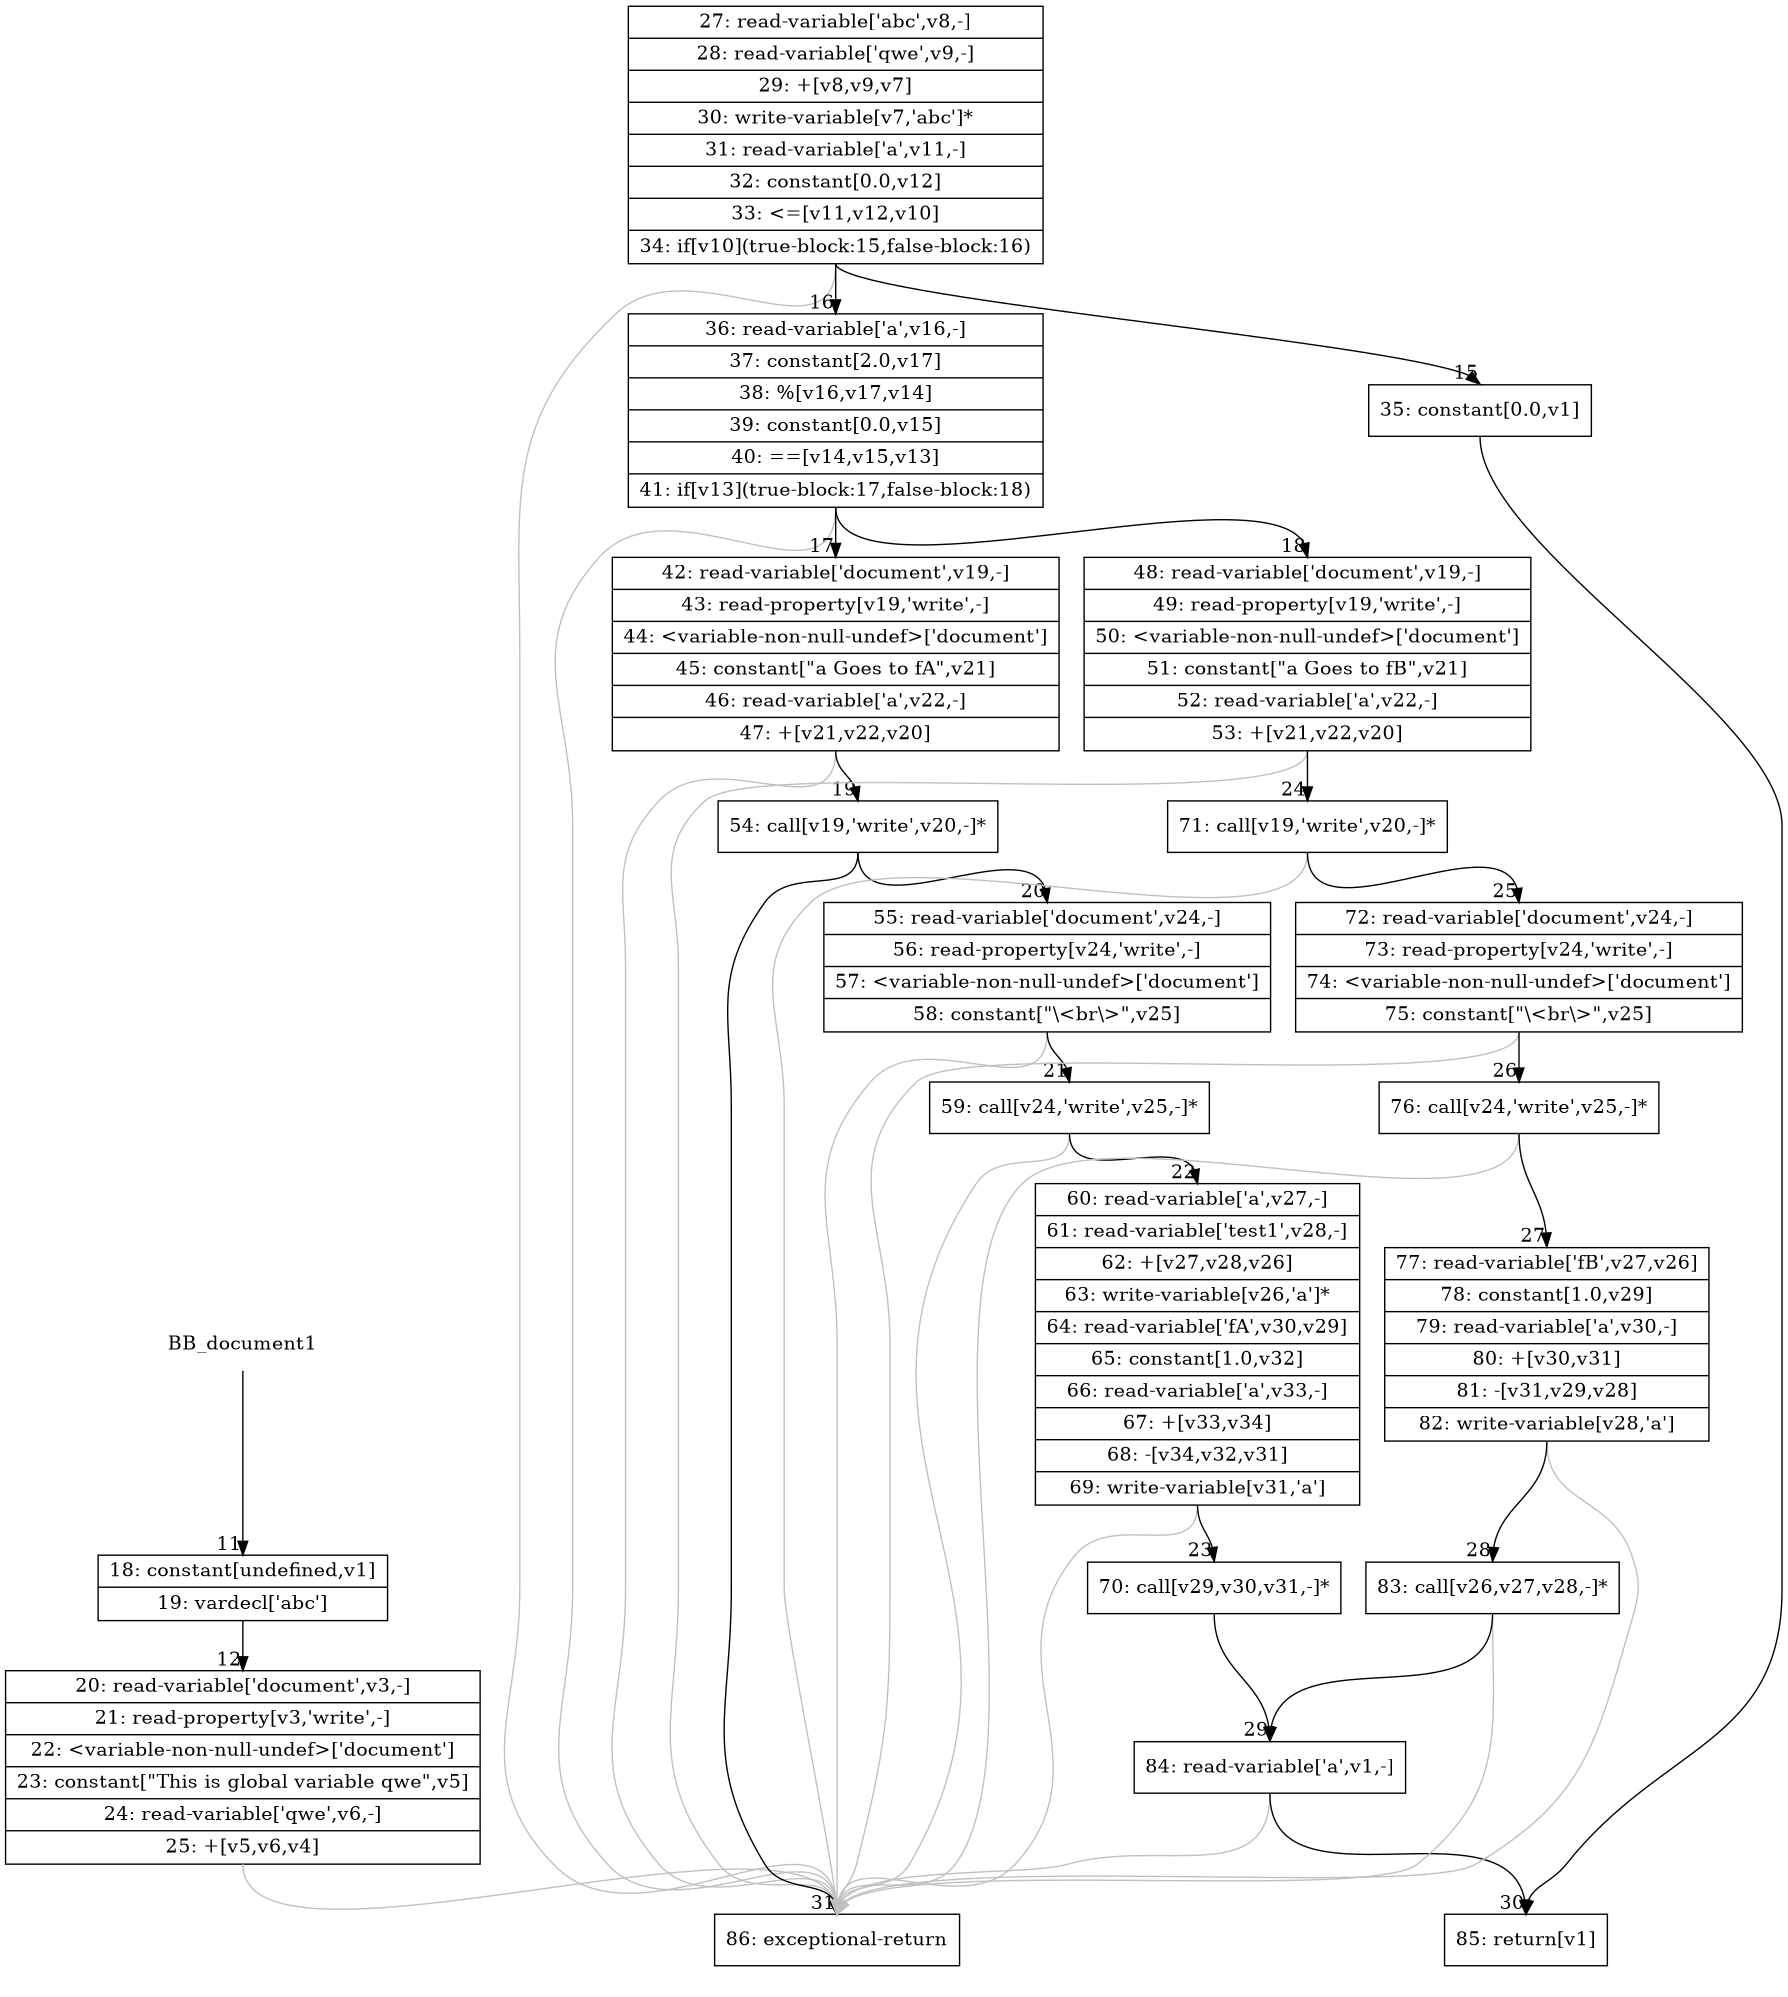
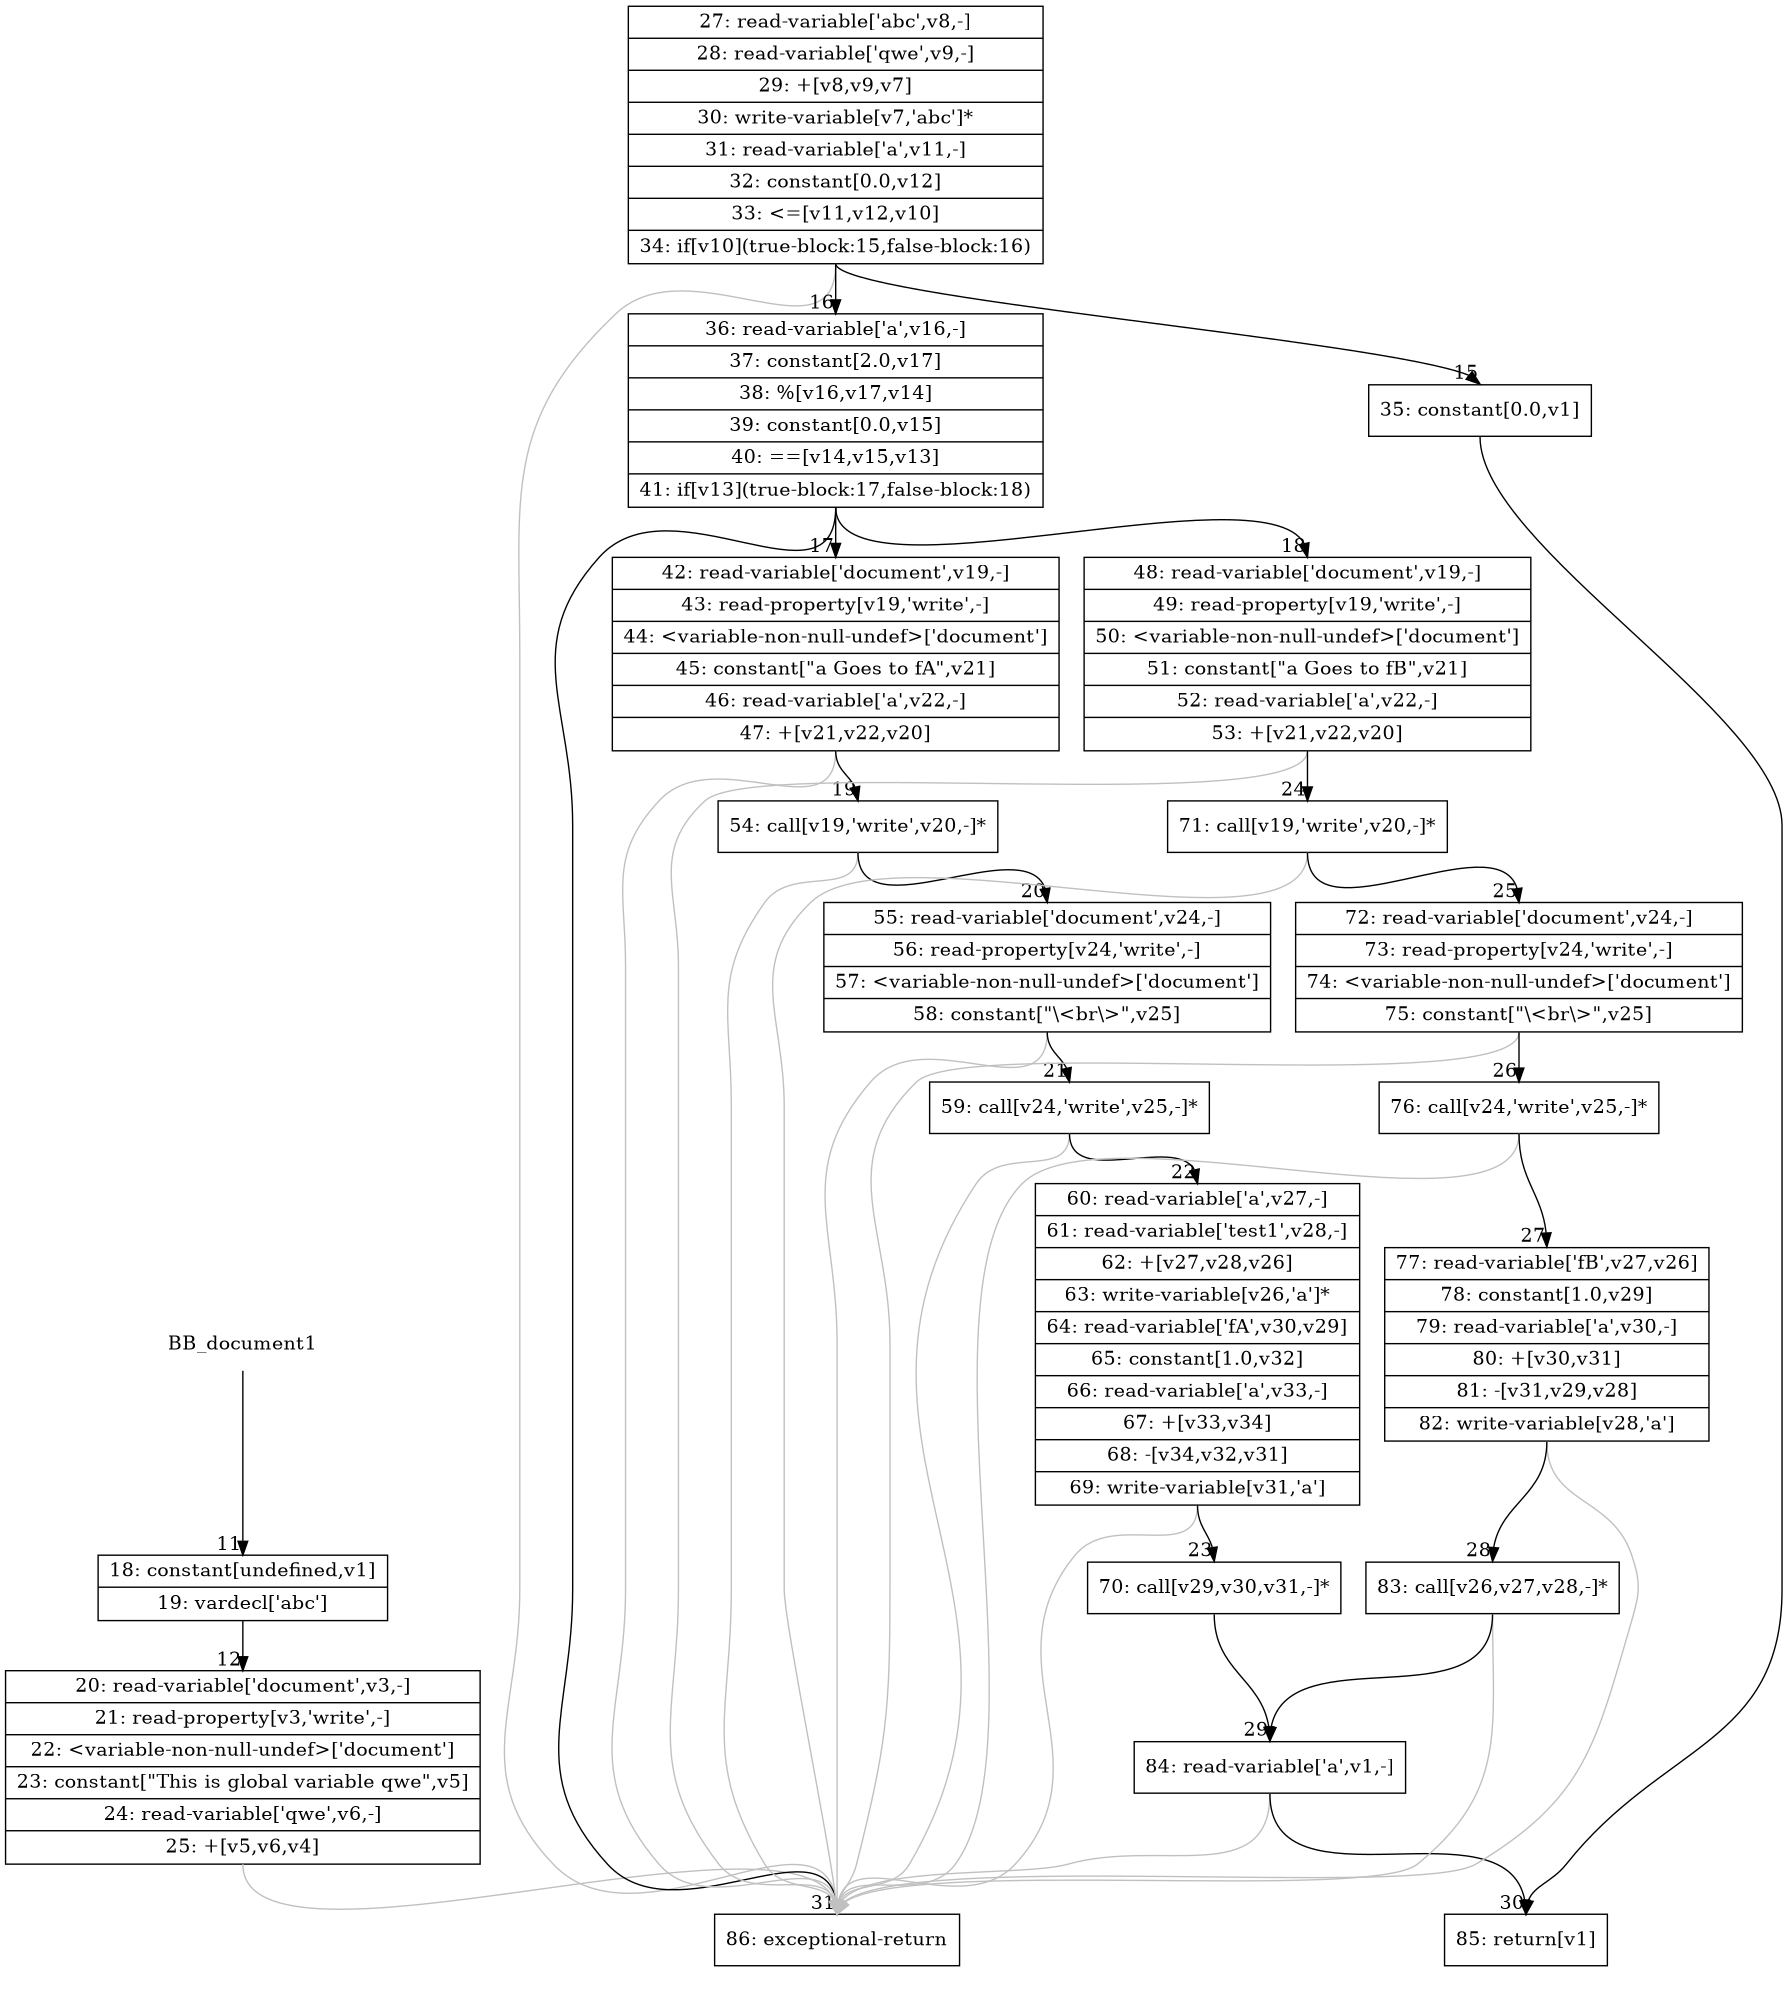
edge "36: read-variable['a',v16,-]" -> "86: exceptional-return": color gray -> black
edge "54: call[v19,'write',v20,-]*" -> "86: exceptional-return": color black -> gray
